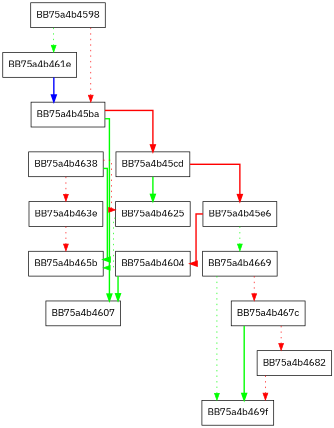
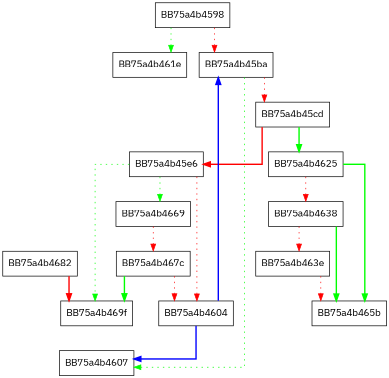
edge "BB75a4b461e" -> "BB75a4b45ba": now "BB75a4b4604" -> "BB75a4b45ba"
edge "BB75a4b45ba" -> "BB75a4b45cd": style bold -> dotted
edge "BB75a4b4638" -> "BB75a4b4625": reversed
edge "BB75a4b45ba" -> "BB75a4b4607": style bold -> dotted
edge "BB75a4b45e6" -> "BB75a4b4604": style bold -> dotted
edge "BB75a4b4625" -> "BB75a4b465b": style dotted -> bold
edge "BB75a4b4604" -> "BB75a4b4607": color green -> blue
edge "BB75a4b4669" -> "BB75a4b469f": now "BB75a4b45e6" -> "BB75a4b469f"
edge "BB75a4b467c" -> "BB75a4b4682": now "BB75a4b467c" -> "BB75a4b4604"
edge "BB75a4b4682" -> "BB75a4b469f": style dotted -> bold
